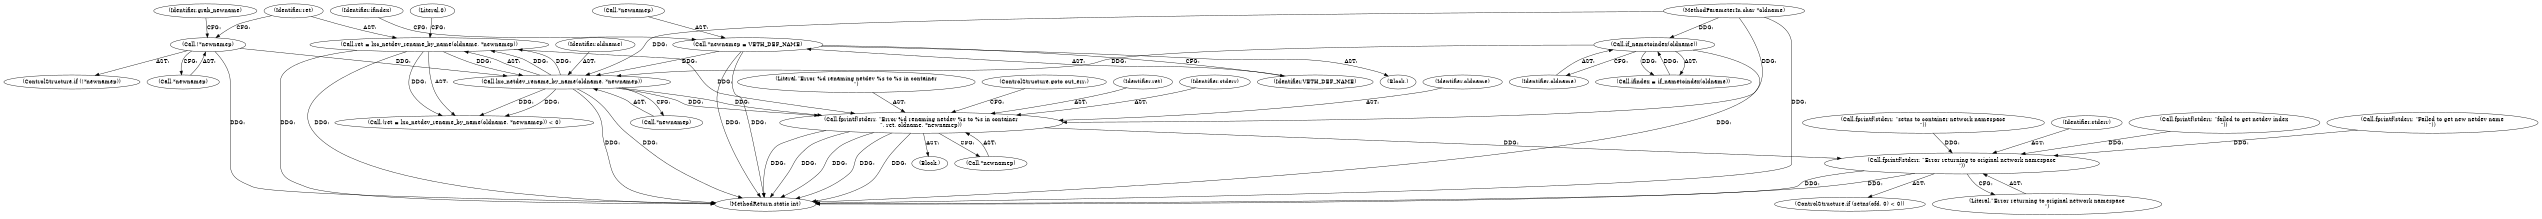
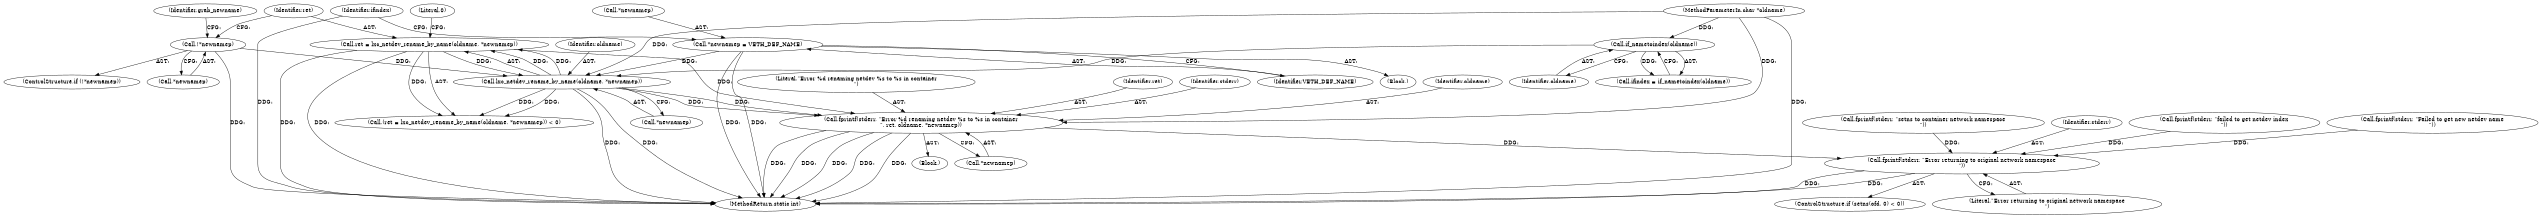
edge "(Call,ifindex = if_nametoindex(oldname))" -> "(Call,if_nametoindex(oldname))": label "DDG: " -> "CFG: "
node "(ControlStructure,goto out_err;)": removed
edge "(Call,if_nametoindex(oldname))" -> "(MethodReturn,static int)": now "(Identifier,ifindex)" -> "(MethodReturn,static int)"
